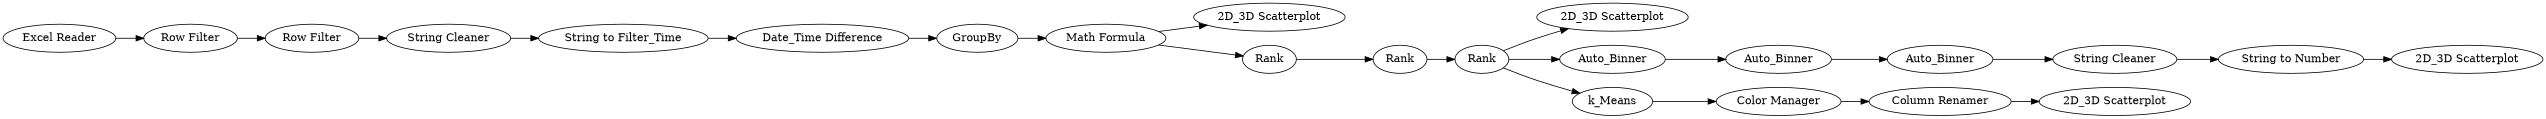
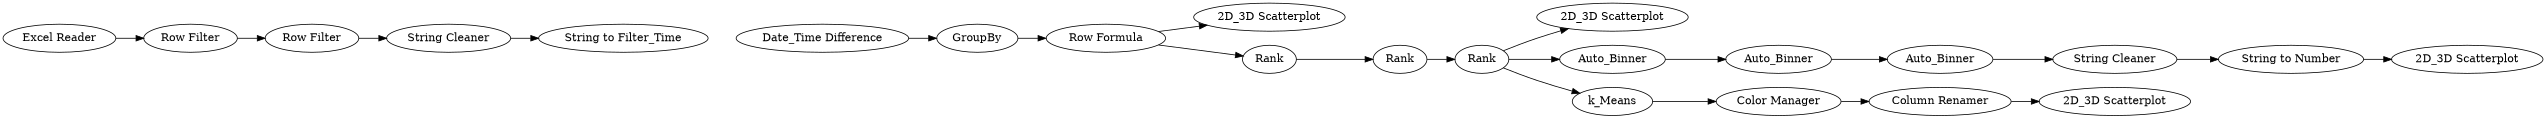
edge "String to Filter_Time" -> "Date_Time Difference": removed
node "Math Formula": label "Math Formula" -> "Row Formula"
